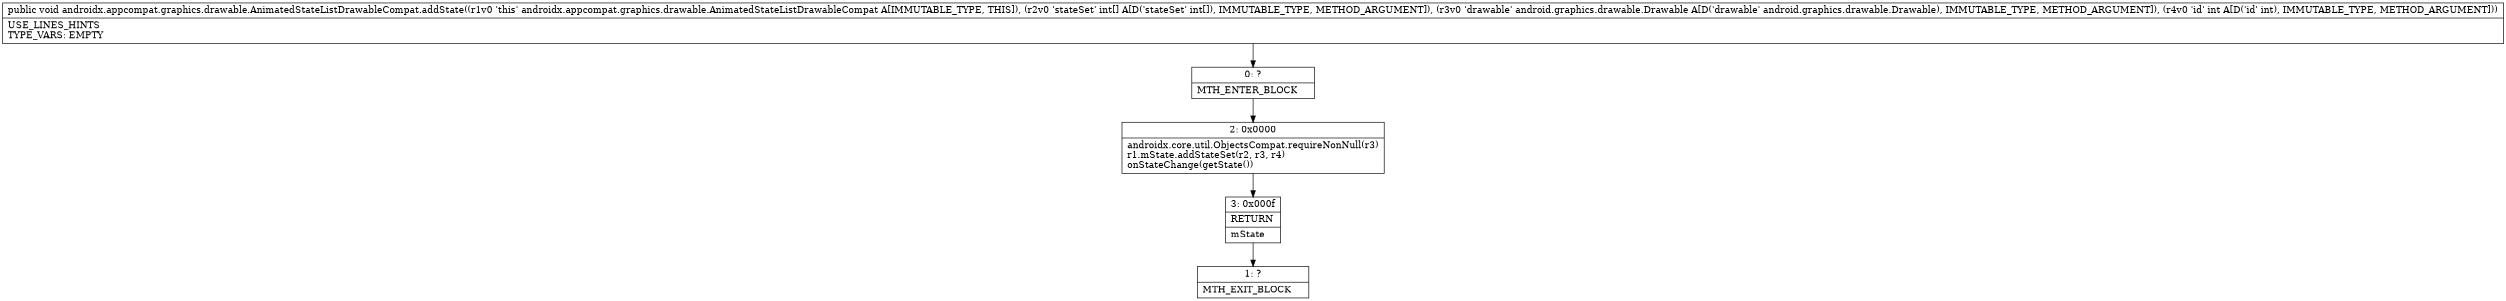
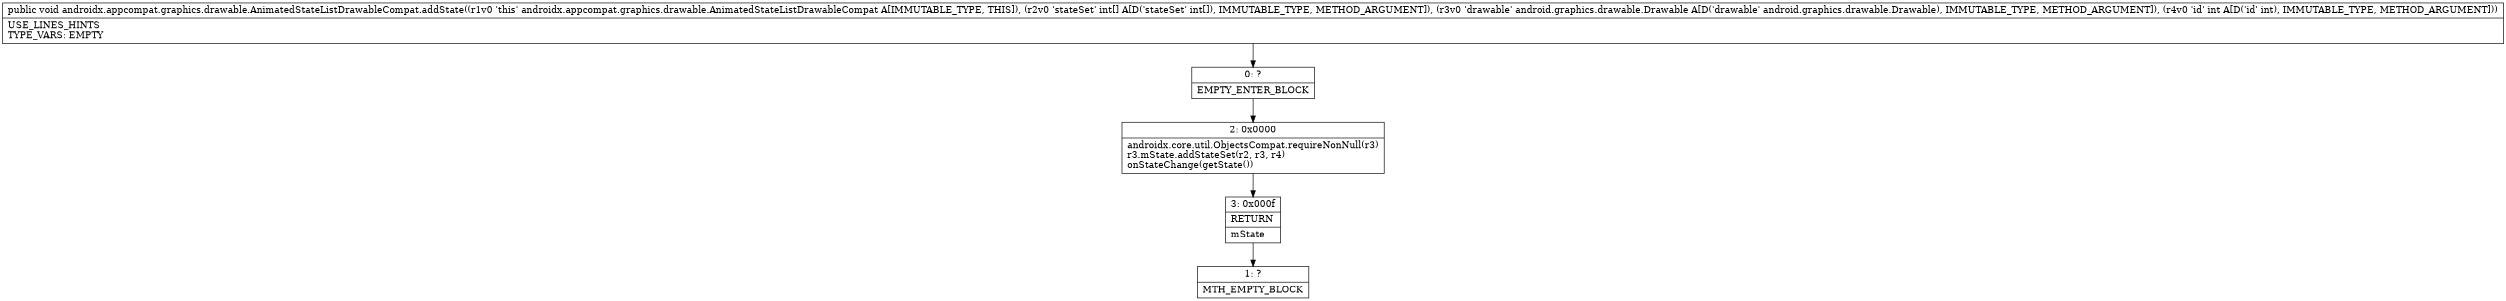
node "0: ?": text "MTH_ENTER_BLOCK" -> "EMPTY_ENTER_BLOCK"
node "2: 0x0000": text "r1.mState.addStateSet(r2, r3, r4)" -> "r3.mState.addStateSet(r2, r3, r4)"
node "1: ?": text "MTH_EXIT_BLOCK" -> "MTH_EMPTY_BLOCK"
